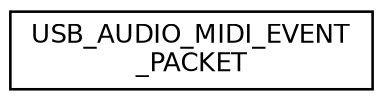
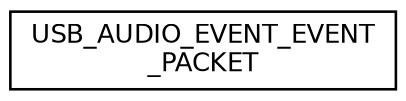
node "USB_AUDIO_MIDI_EVENT _PACKET": label "USB_AUDIO_MIDI_EVENT _PACKET" -> "USB_AUDIO_EVENT_EVENT _PACKET"
